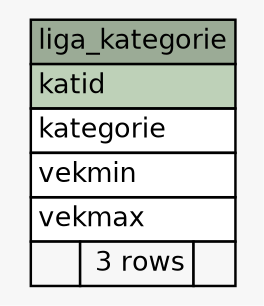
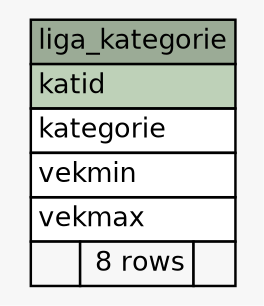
node "liga_kategorie": text "3 rows" -> "8 rows"
